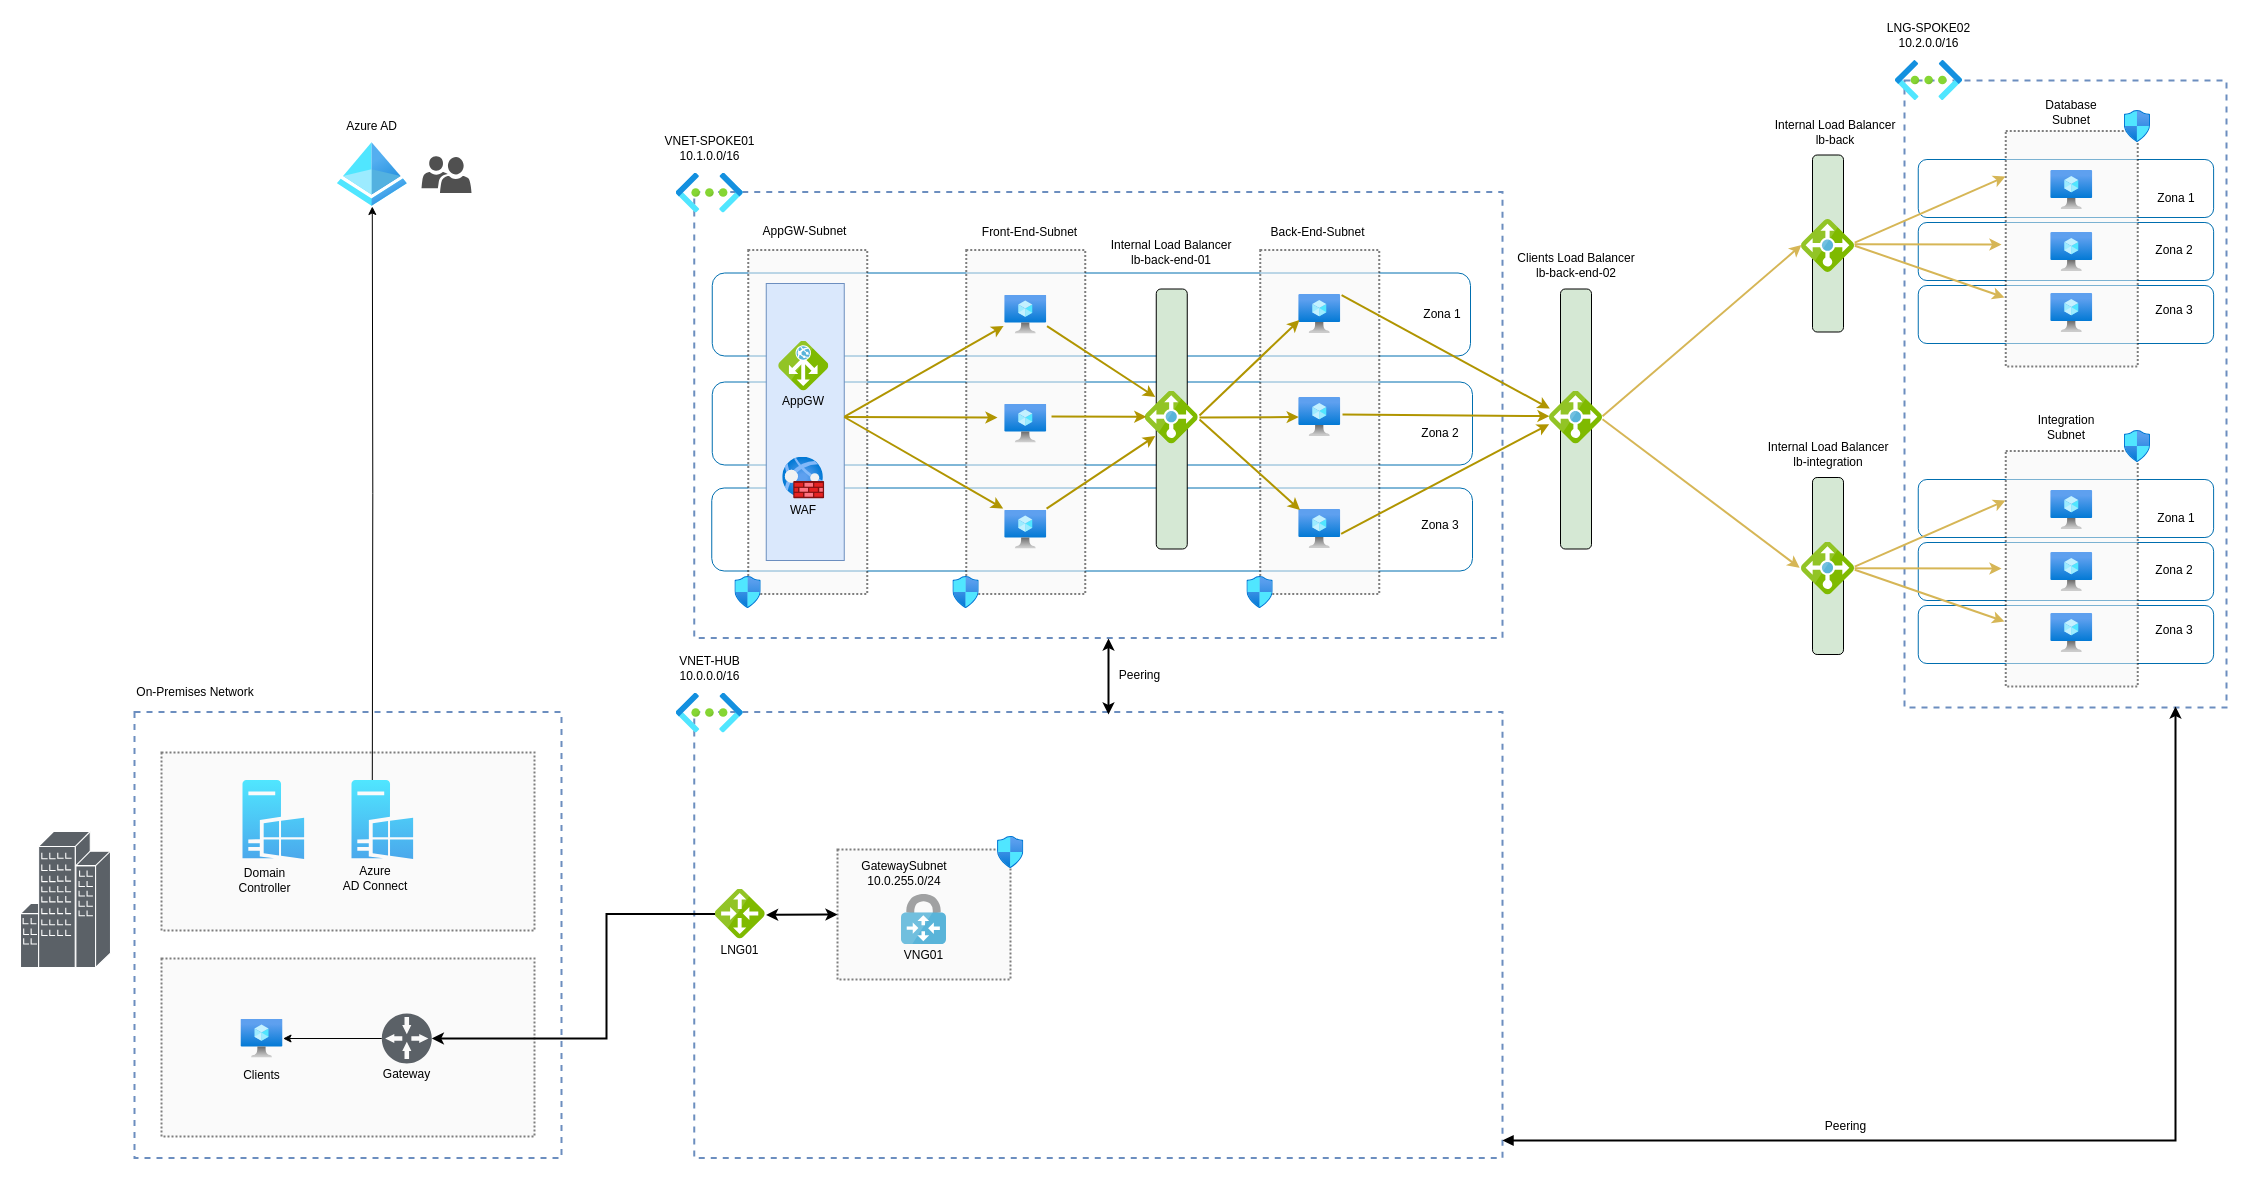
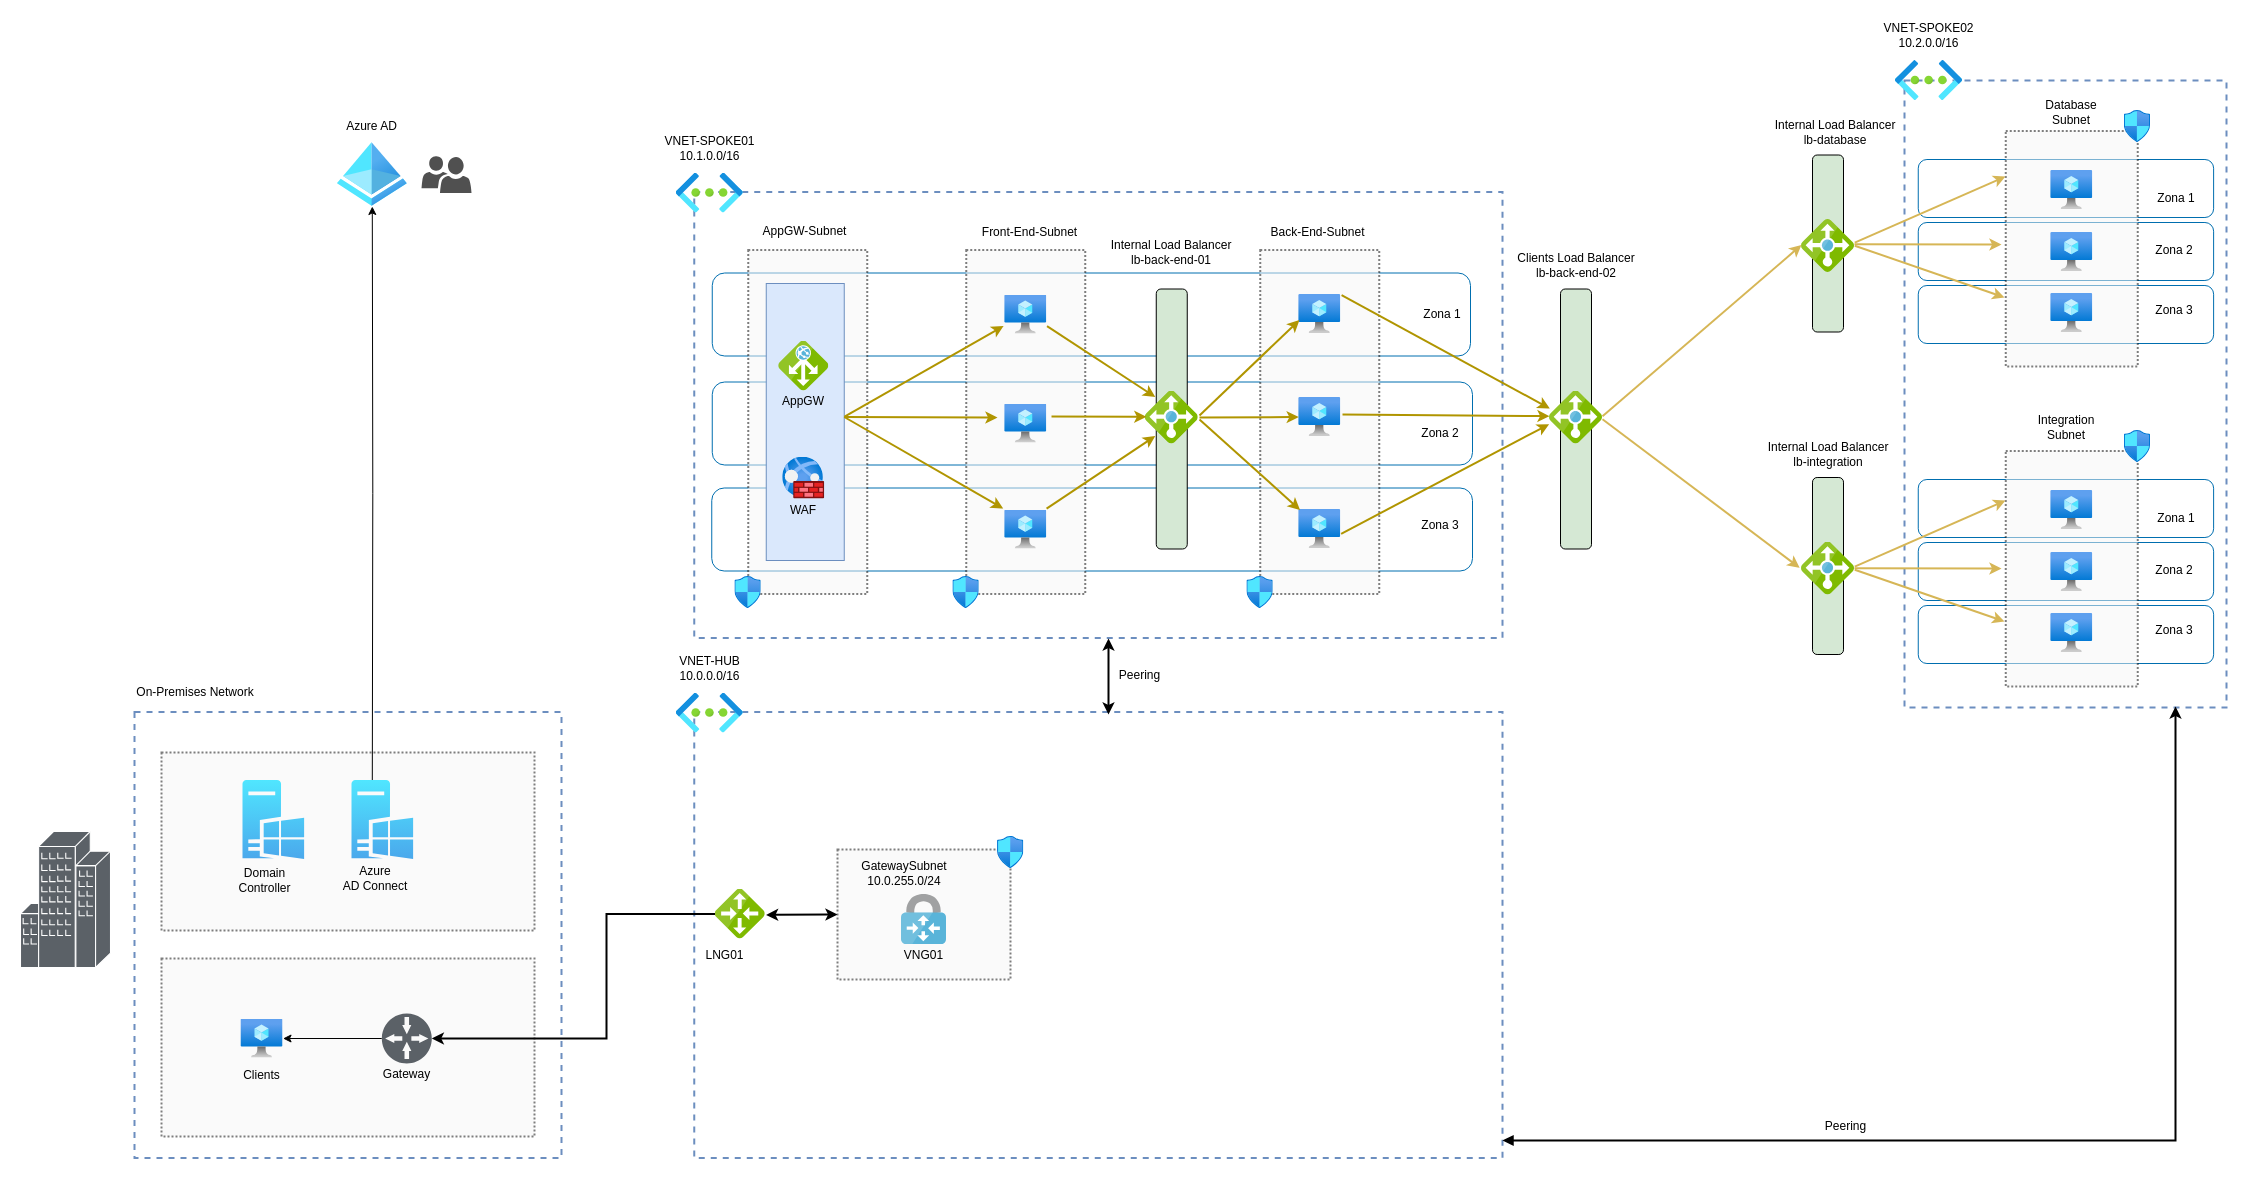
node "LNG-SPOKE02 10.2.0.0/16": label "LNG-SPOKE02 10.2.0.0/16" -> "VNET-SPOKE02 10.2.0.0/16"
node "Internal Load Balancer lb-back": label "Internal Load Balancer lb-back" -> "Internal Load Balancer lb-database"
node "LNG01": moved (740, 951) -> (725, 956)
